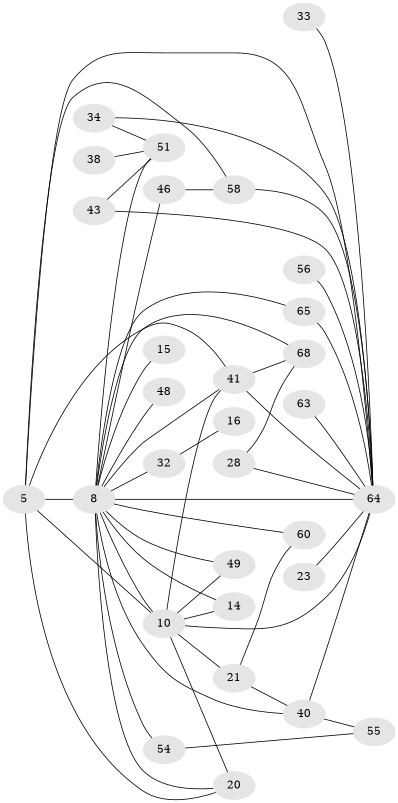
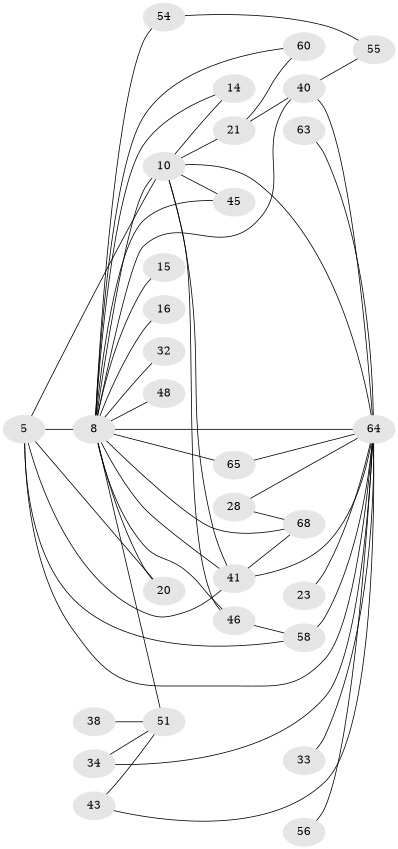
edge "16" -- "32": now "16" -- "8"
node "49": label "49" -> "45"
edge "10" -- "20": now "10" -- "46"
